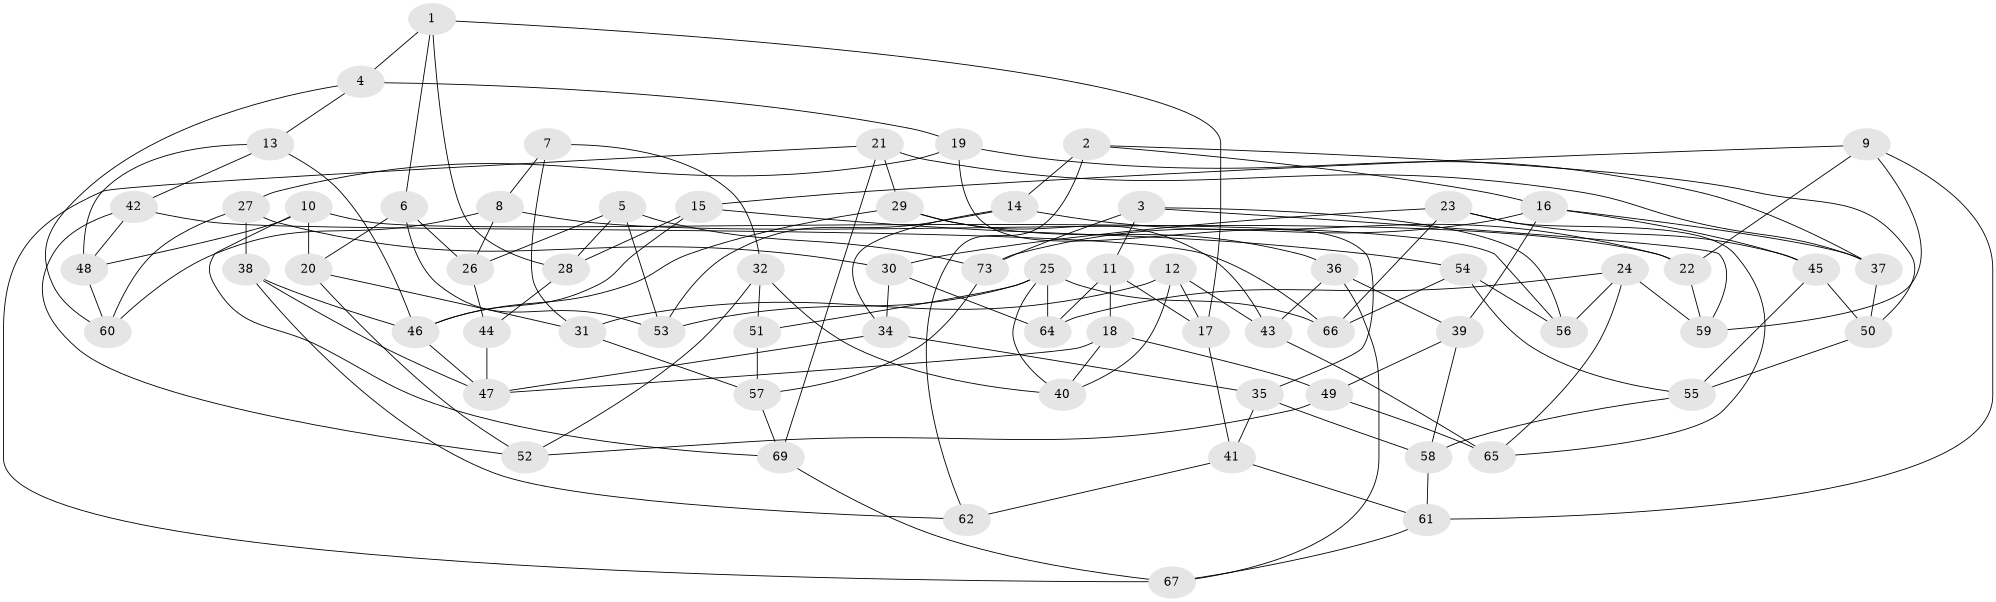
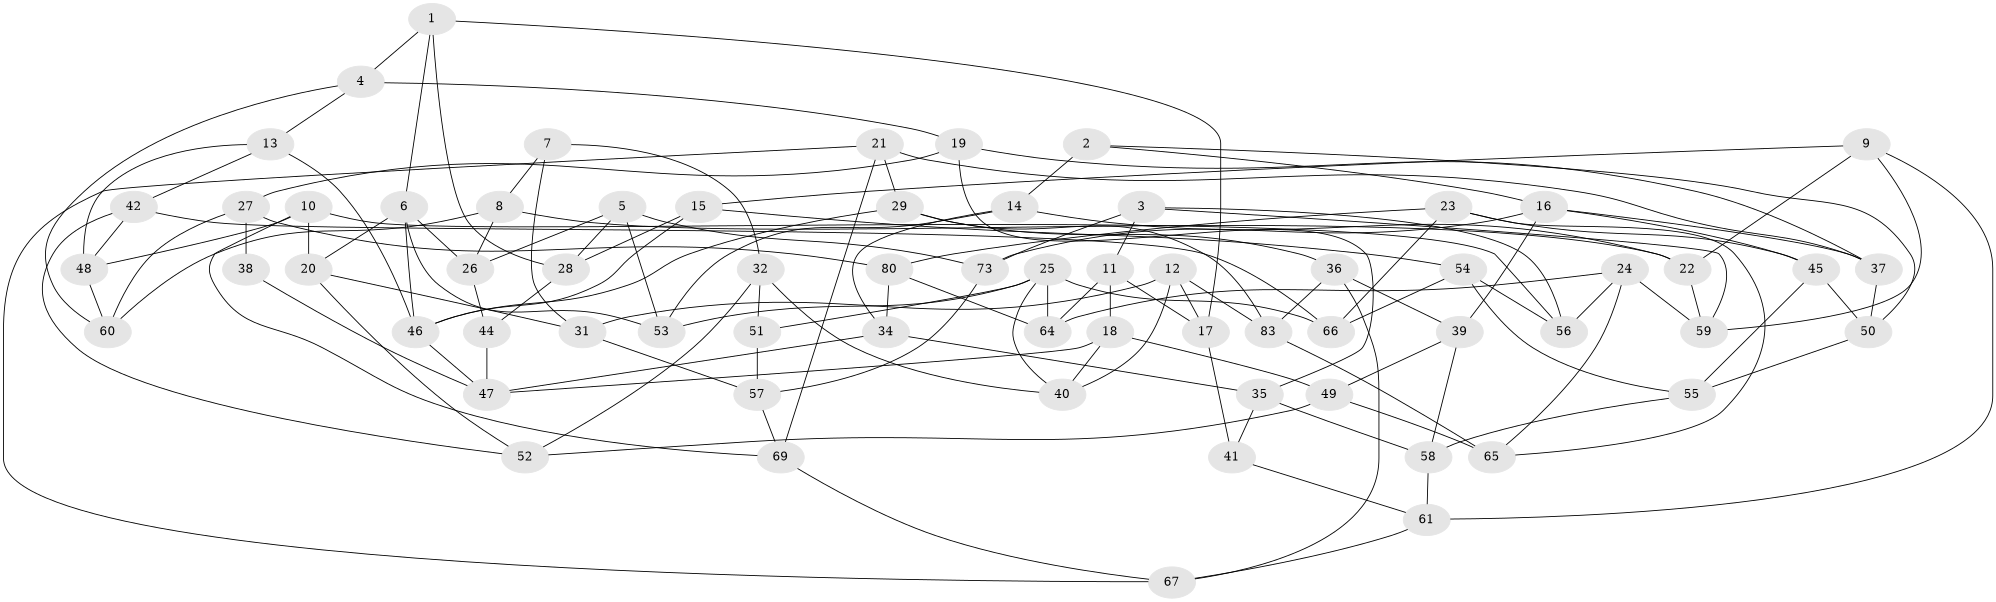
node "30": label "30" -> "80"
edge "38" -- "46": now "6" -- "46"
node "43": label "43" -> "83"
node "62": removed
